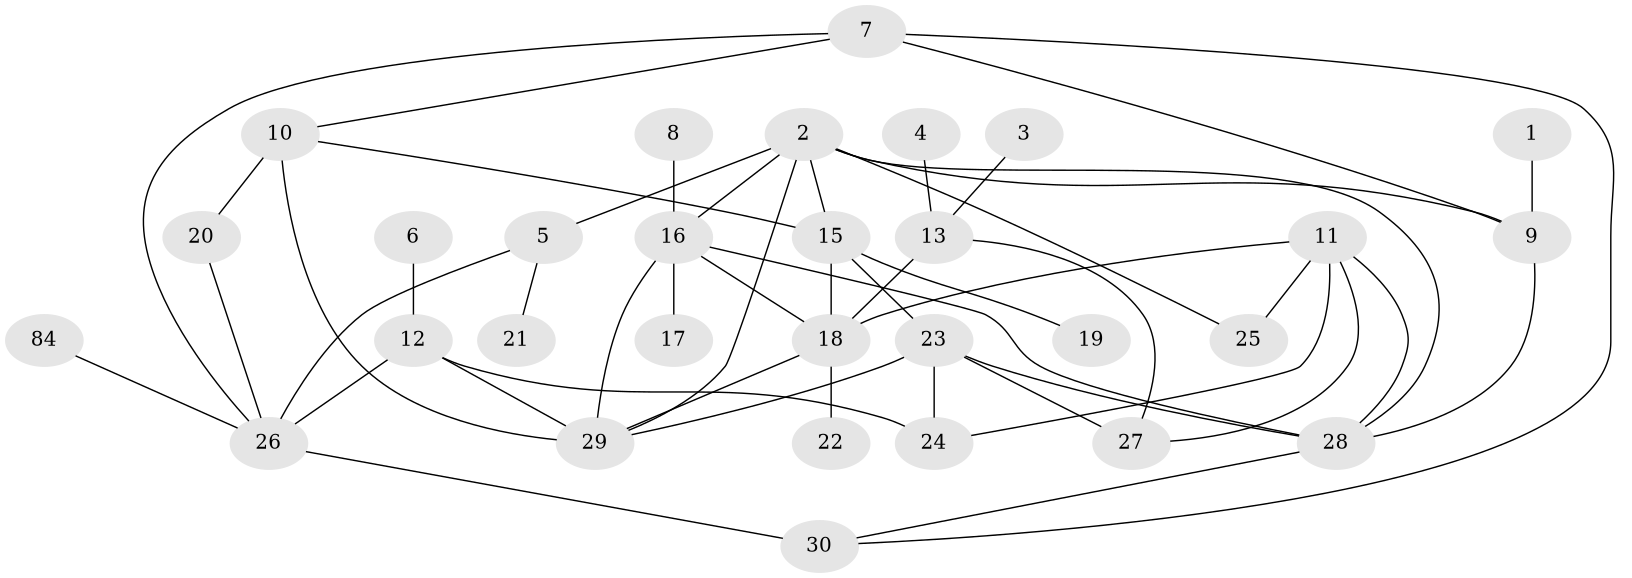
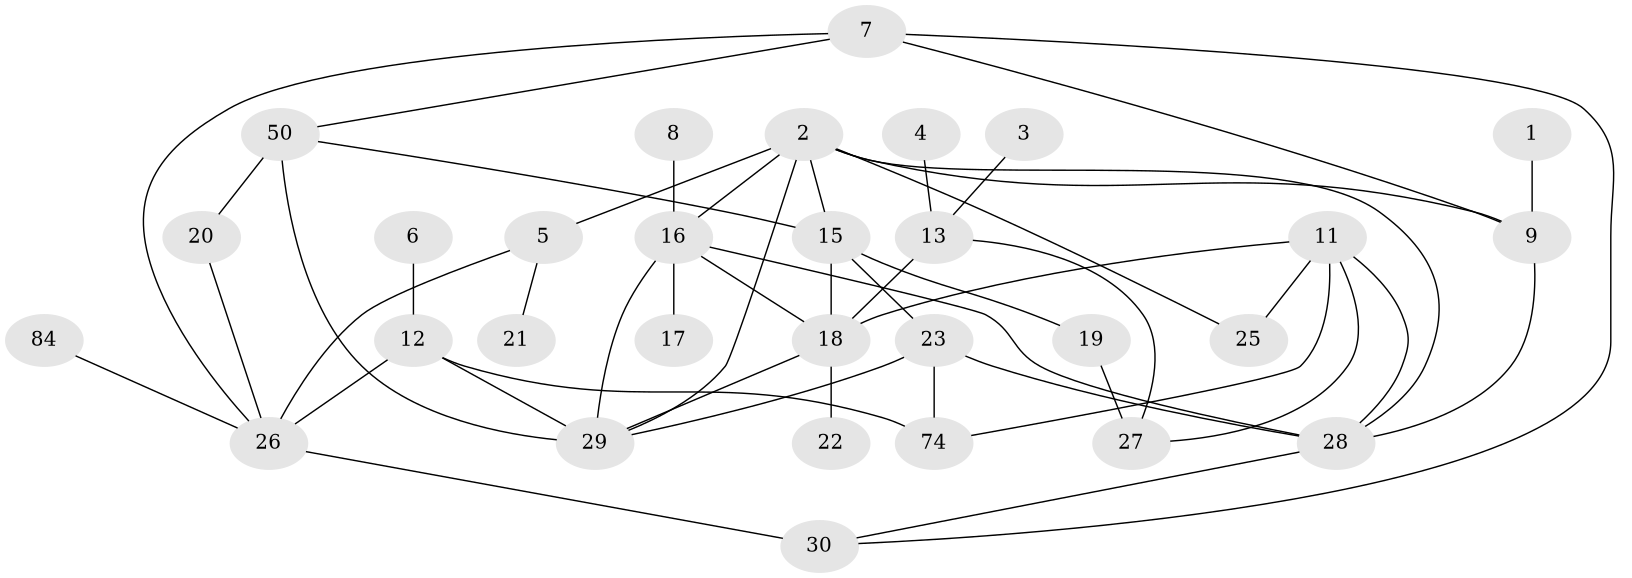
node "10": label "10" -> "50"
edge "23" -- "27": now "19" -- "27"
node "24": label "24" -> "74"
